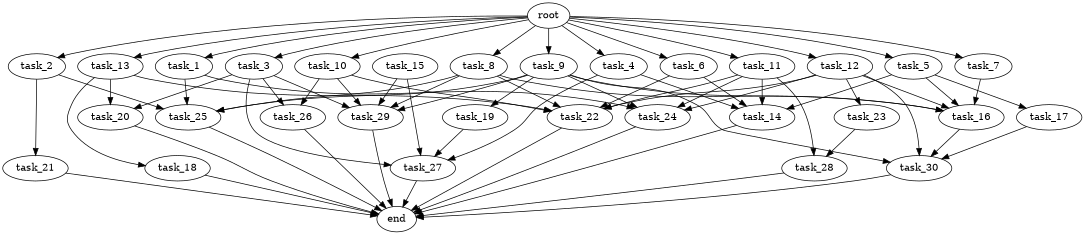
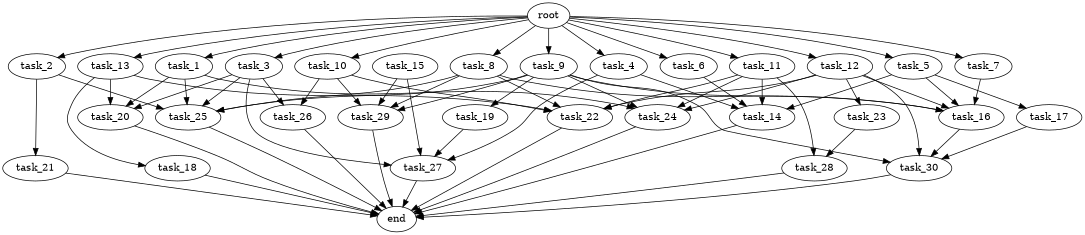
edge "task_6" -> "task_22": removed
edge "task_3" -> "task_29": now "task_3" -> "task_25"
edge "task_1" -> "task_20": added
